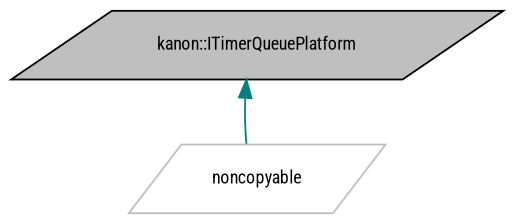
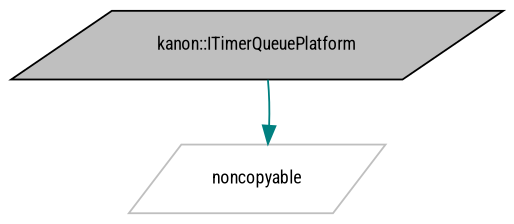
edge "noncopyable" -> "kanon::ITimerQueuePlatform": reversed
